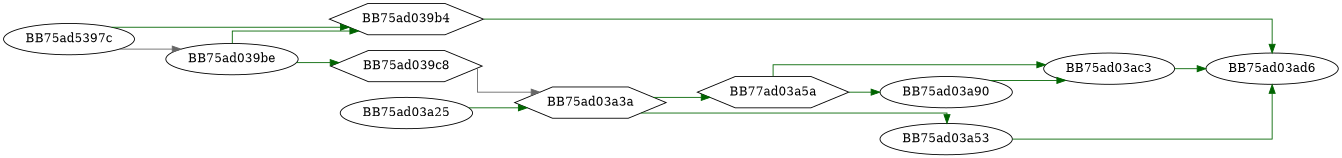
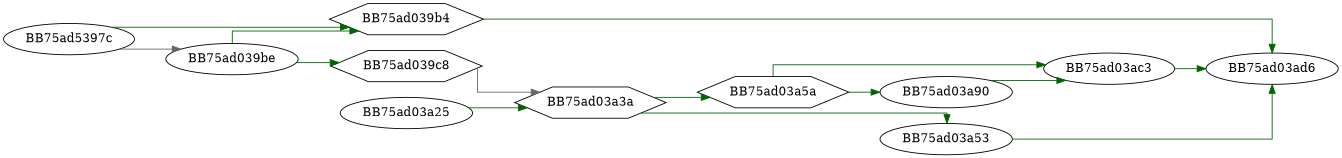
node "BB77ad03a5a": label "BB77ad03a5a" -> "BB75ad03a5a"
